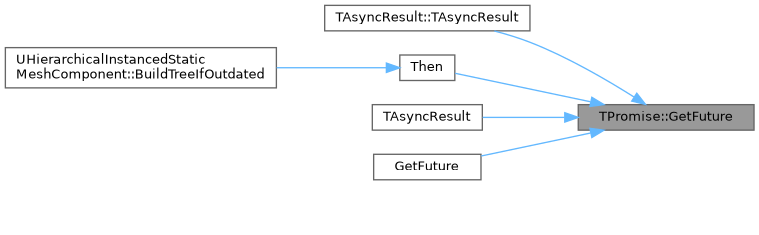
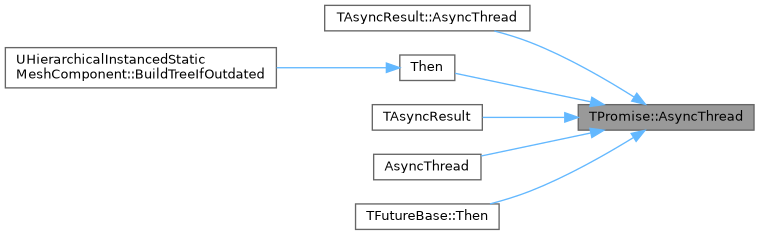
node "TAsyncResult::TAsyncResult": label "TAsyncResult::TAsyncResult" -> "TAsyncResult::AsyncThread"
node "TPromise::GetFuture": label "TPromise::GetFuture" -> "TPromise::AsyncThread"
node "GetFuture": label "GetFuture" -> "AsyncThread"
node "TFutureBase::Then": added
